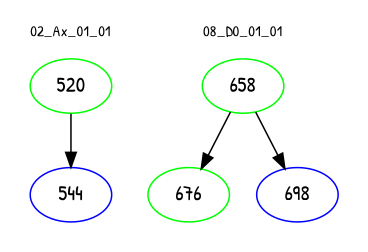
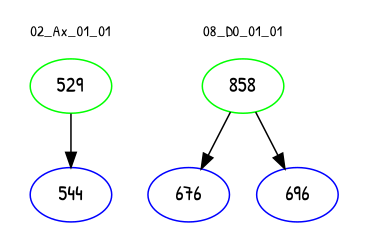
node "520": label "520" -> "529"
node "658": label "658" -> "858"
node "676": color green -> blue
node "698": label "698" -> "696"
